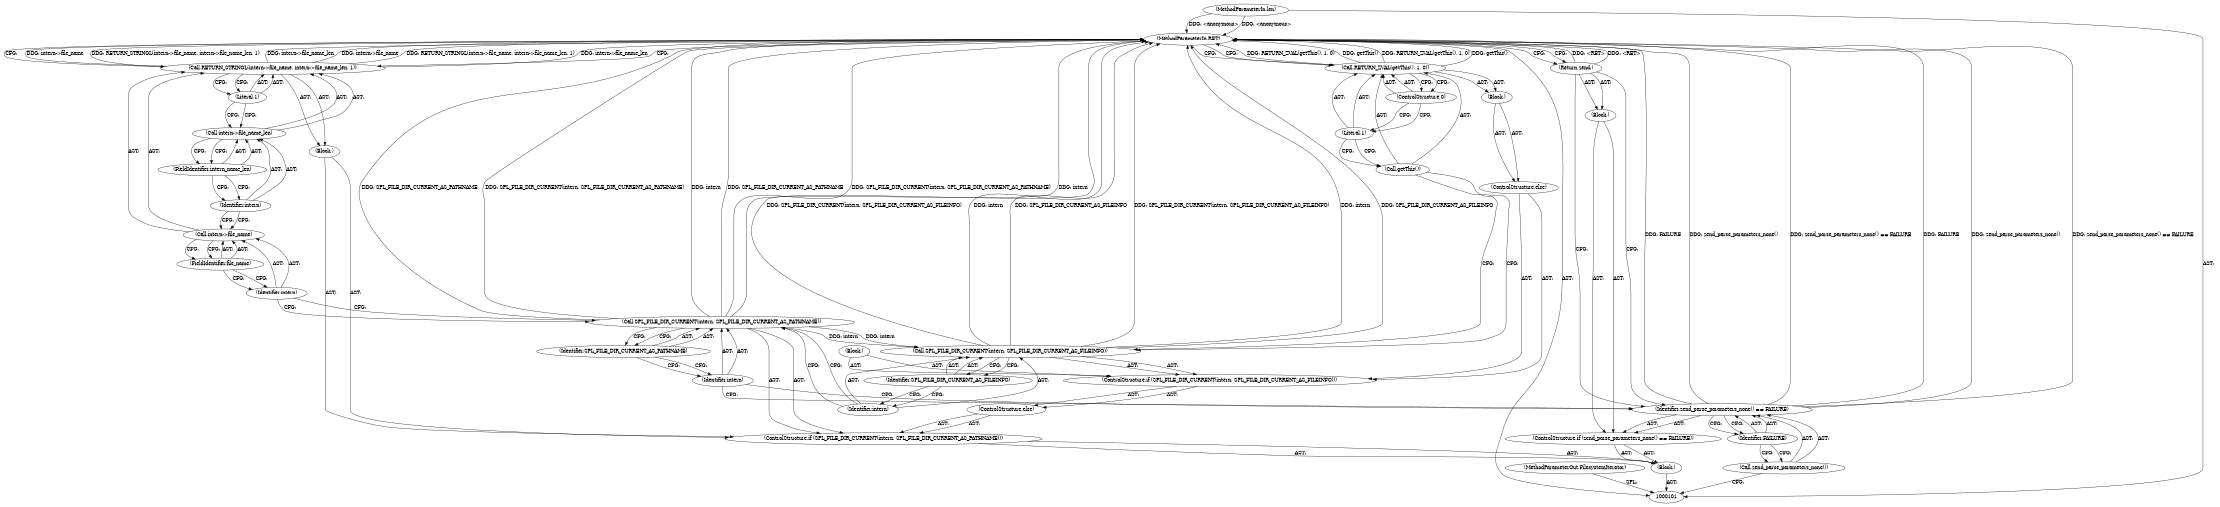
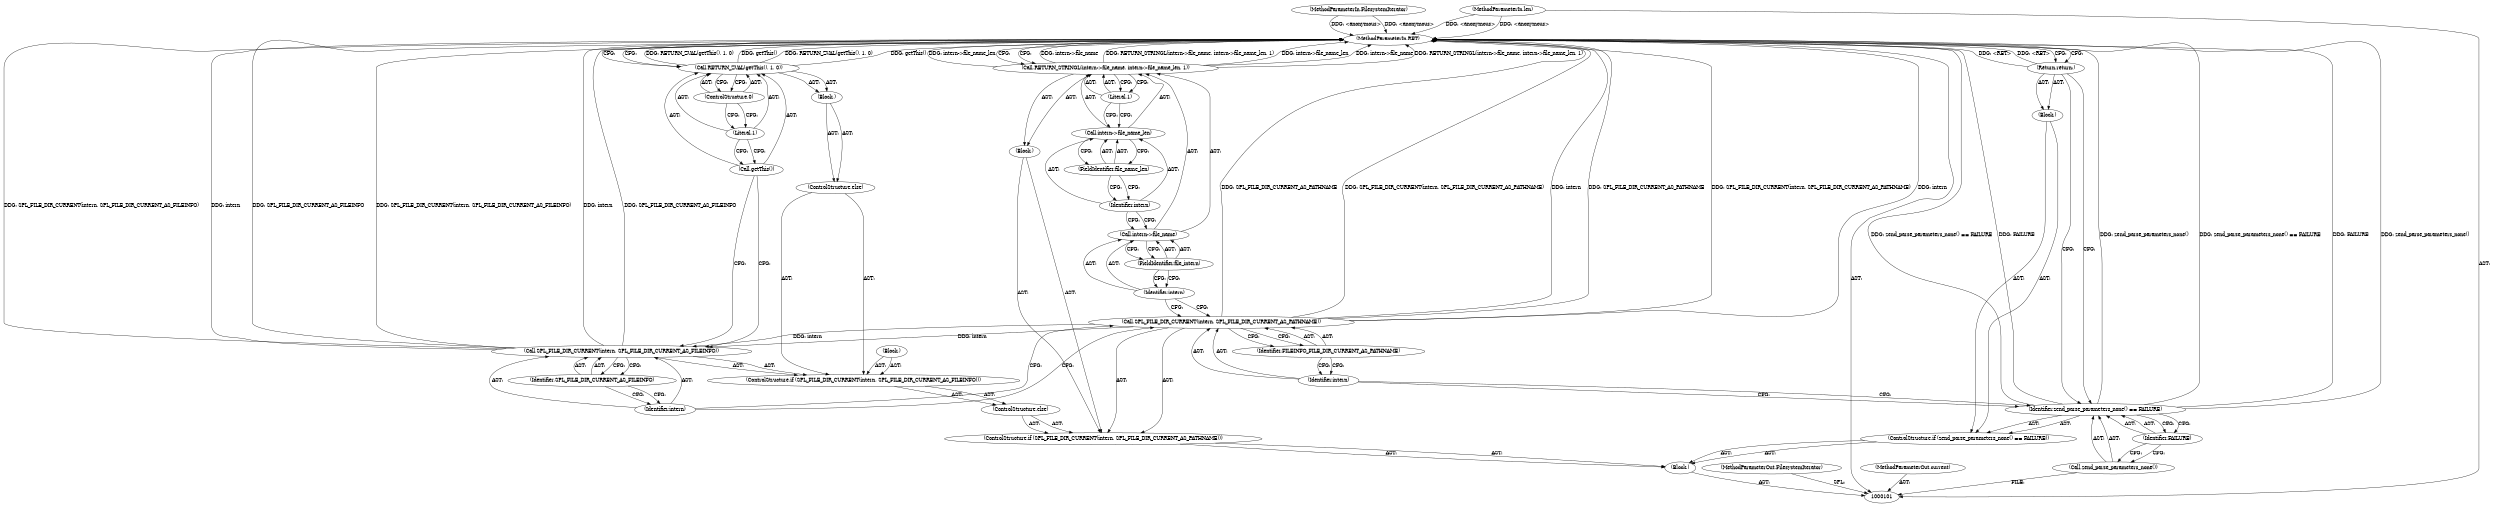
node "(MethodParameterIn,FilesystemIterator)": added
node "(Return,zend;)": label "(Return,zend;)" -> "(Return,return;)"
node "(FieldIdentifier,intern_name_len)": label "(FieldIdentifier,intern_name_len)" -> "(FieldIdentifier,file_name_len)"
node "(FieldIdentifier,file_name)": label "(FieldIdentifier,file_name)" -> "(FieldIdentifier,file_intern)"
node "(Identifier,SPL_FILE_DIR_CURRENT_AS_PATHNAME)": label "(Identifier,SPL_FILE_DIR_CURRENT_AS_PATHNAME)" -> "(Identifier,FILEINFO_FILE_DIR_CURRENT_AS_PATHNAME)"
node "(MethodParameterOut,current)": added
edge "(Call,zend_parse_parameters_none())" -> "1000101": label "CFG: " -> "FILE: "
